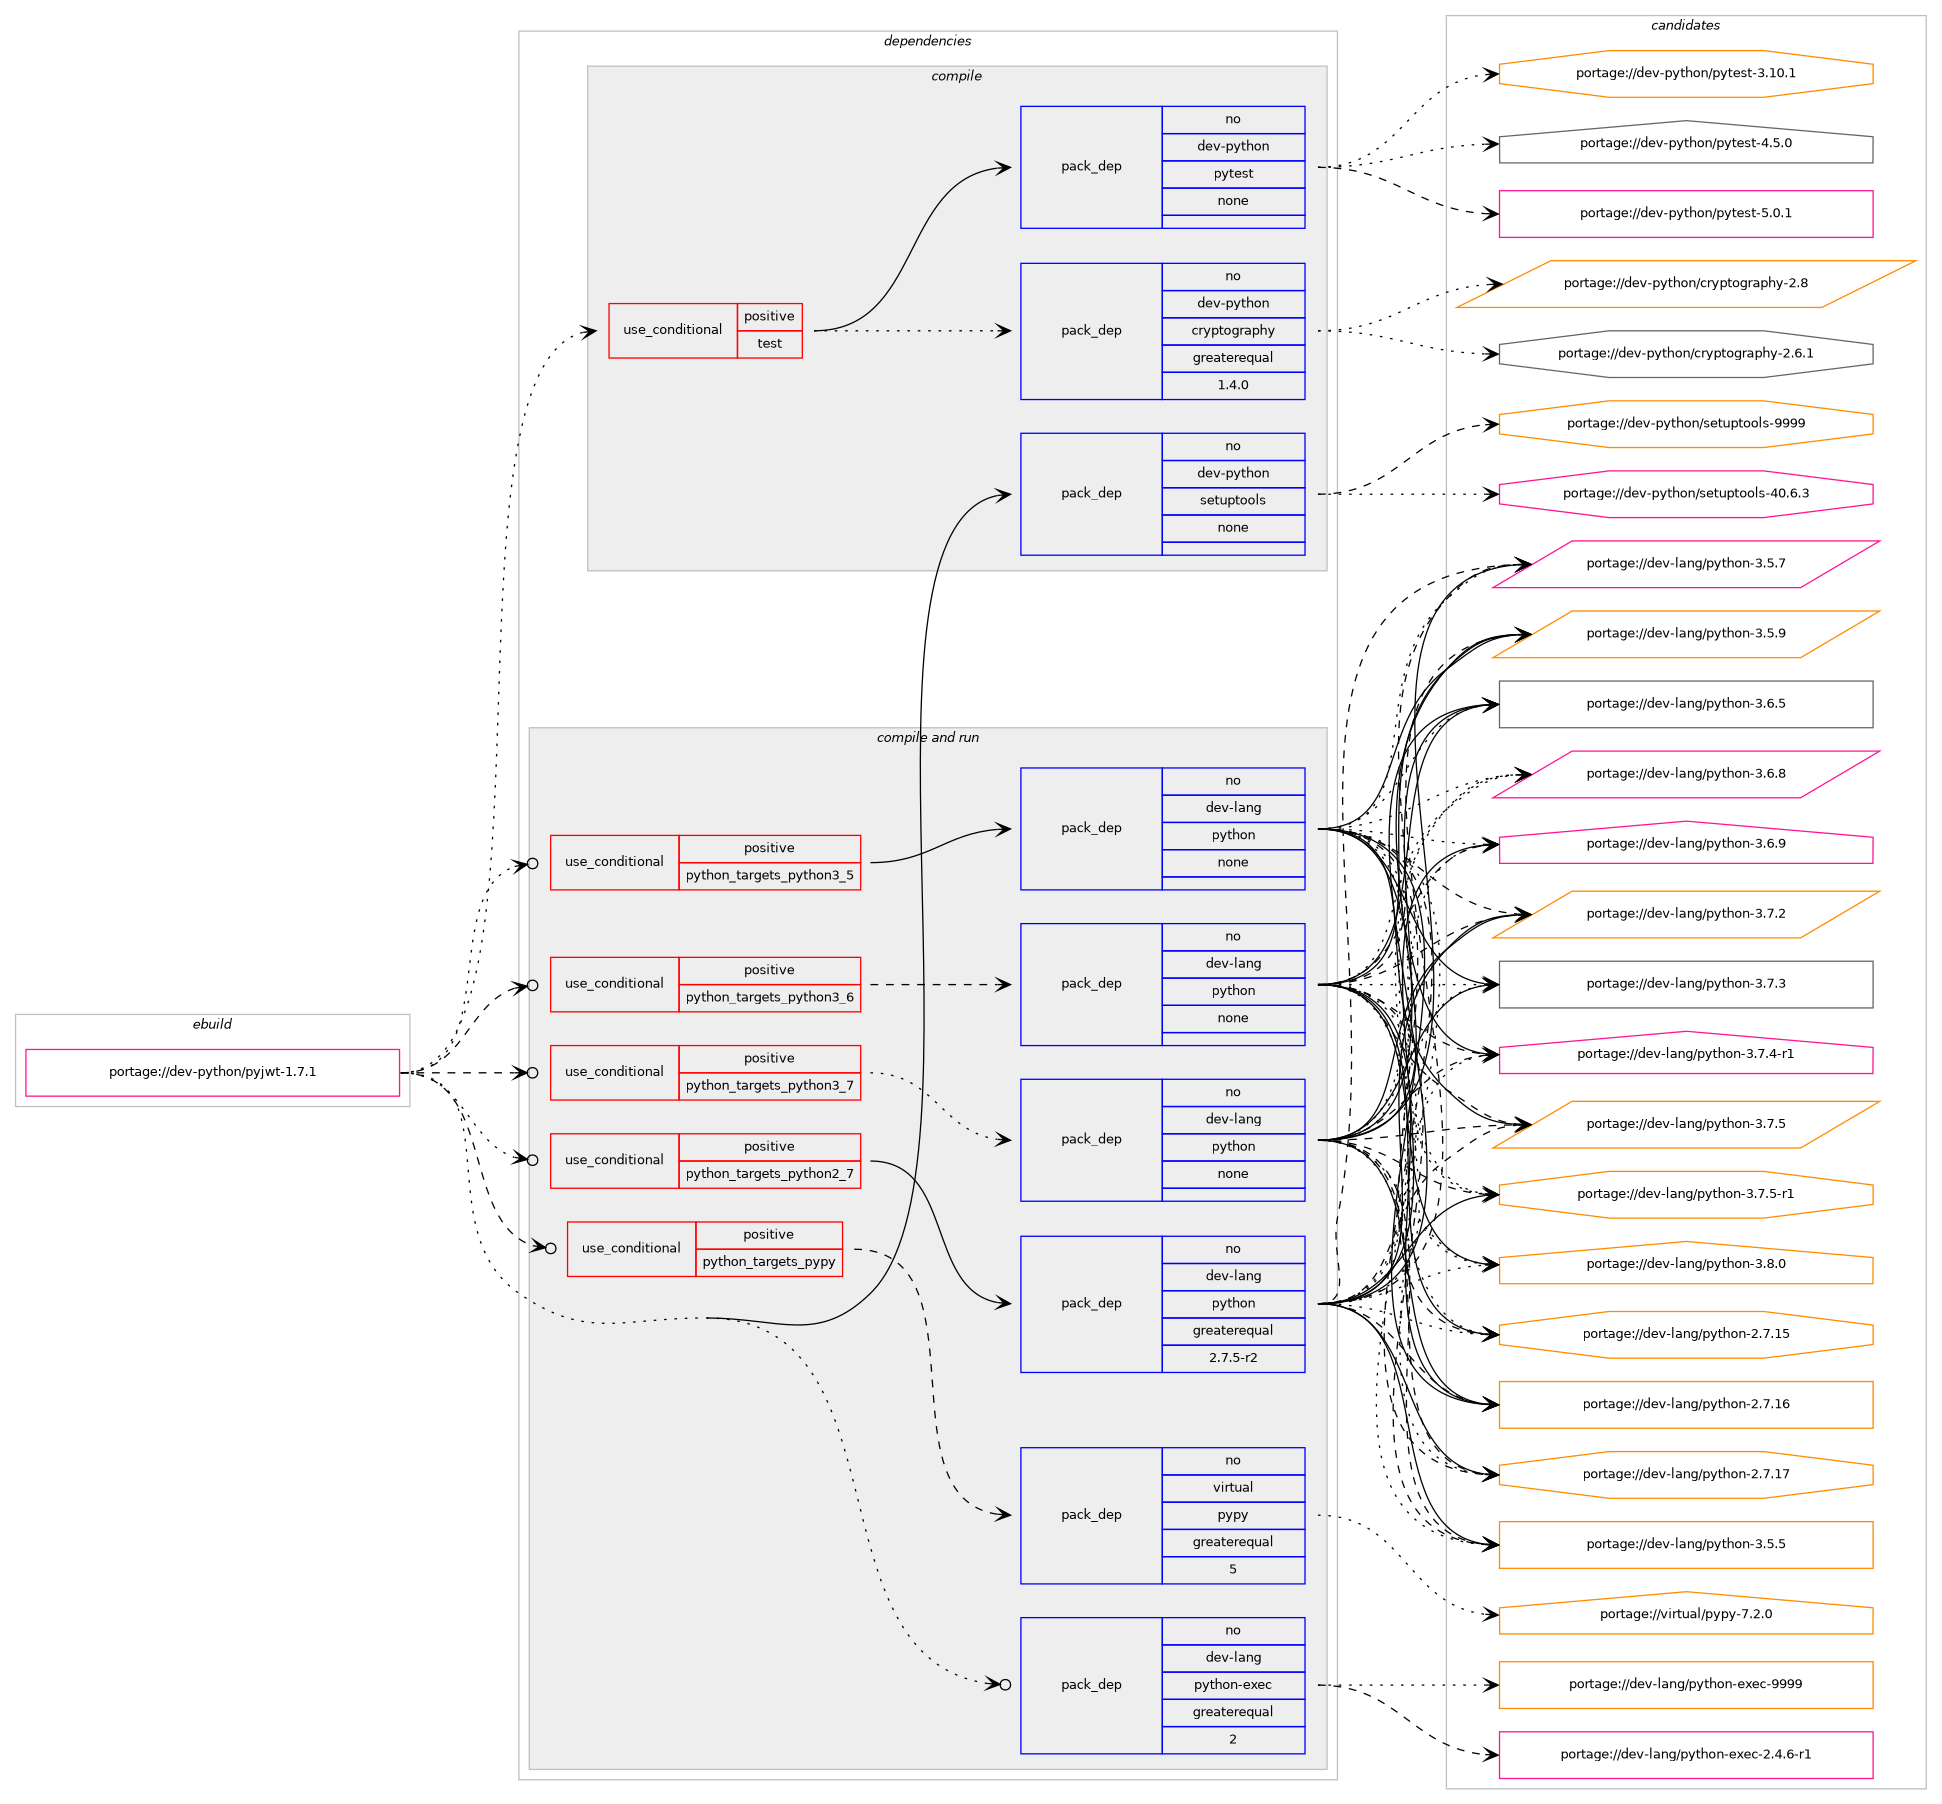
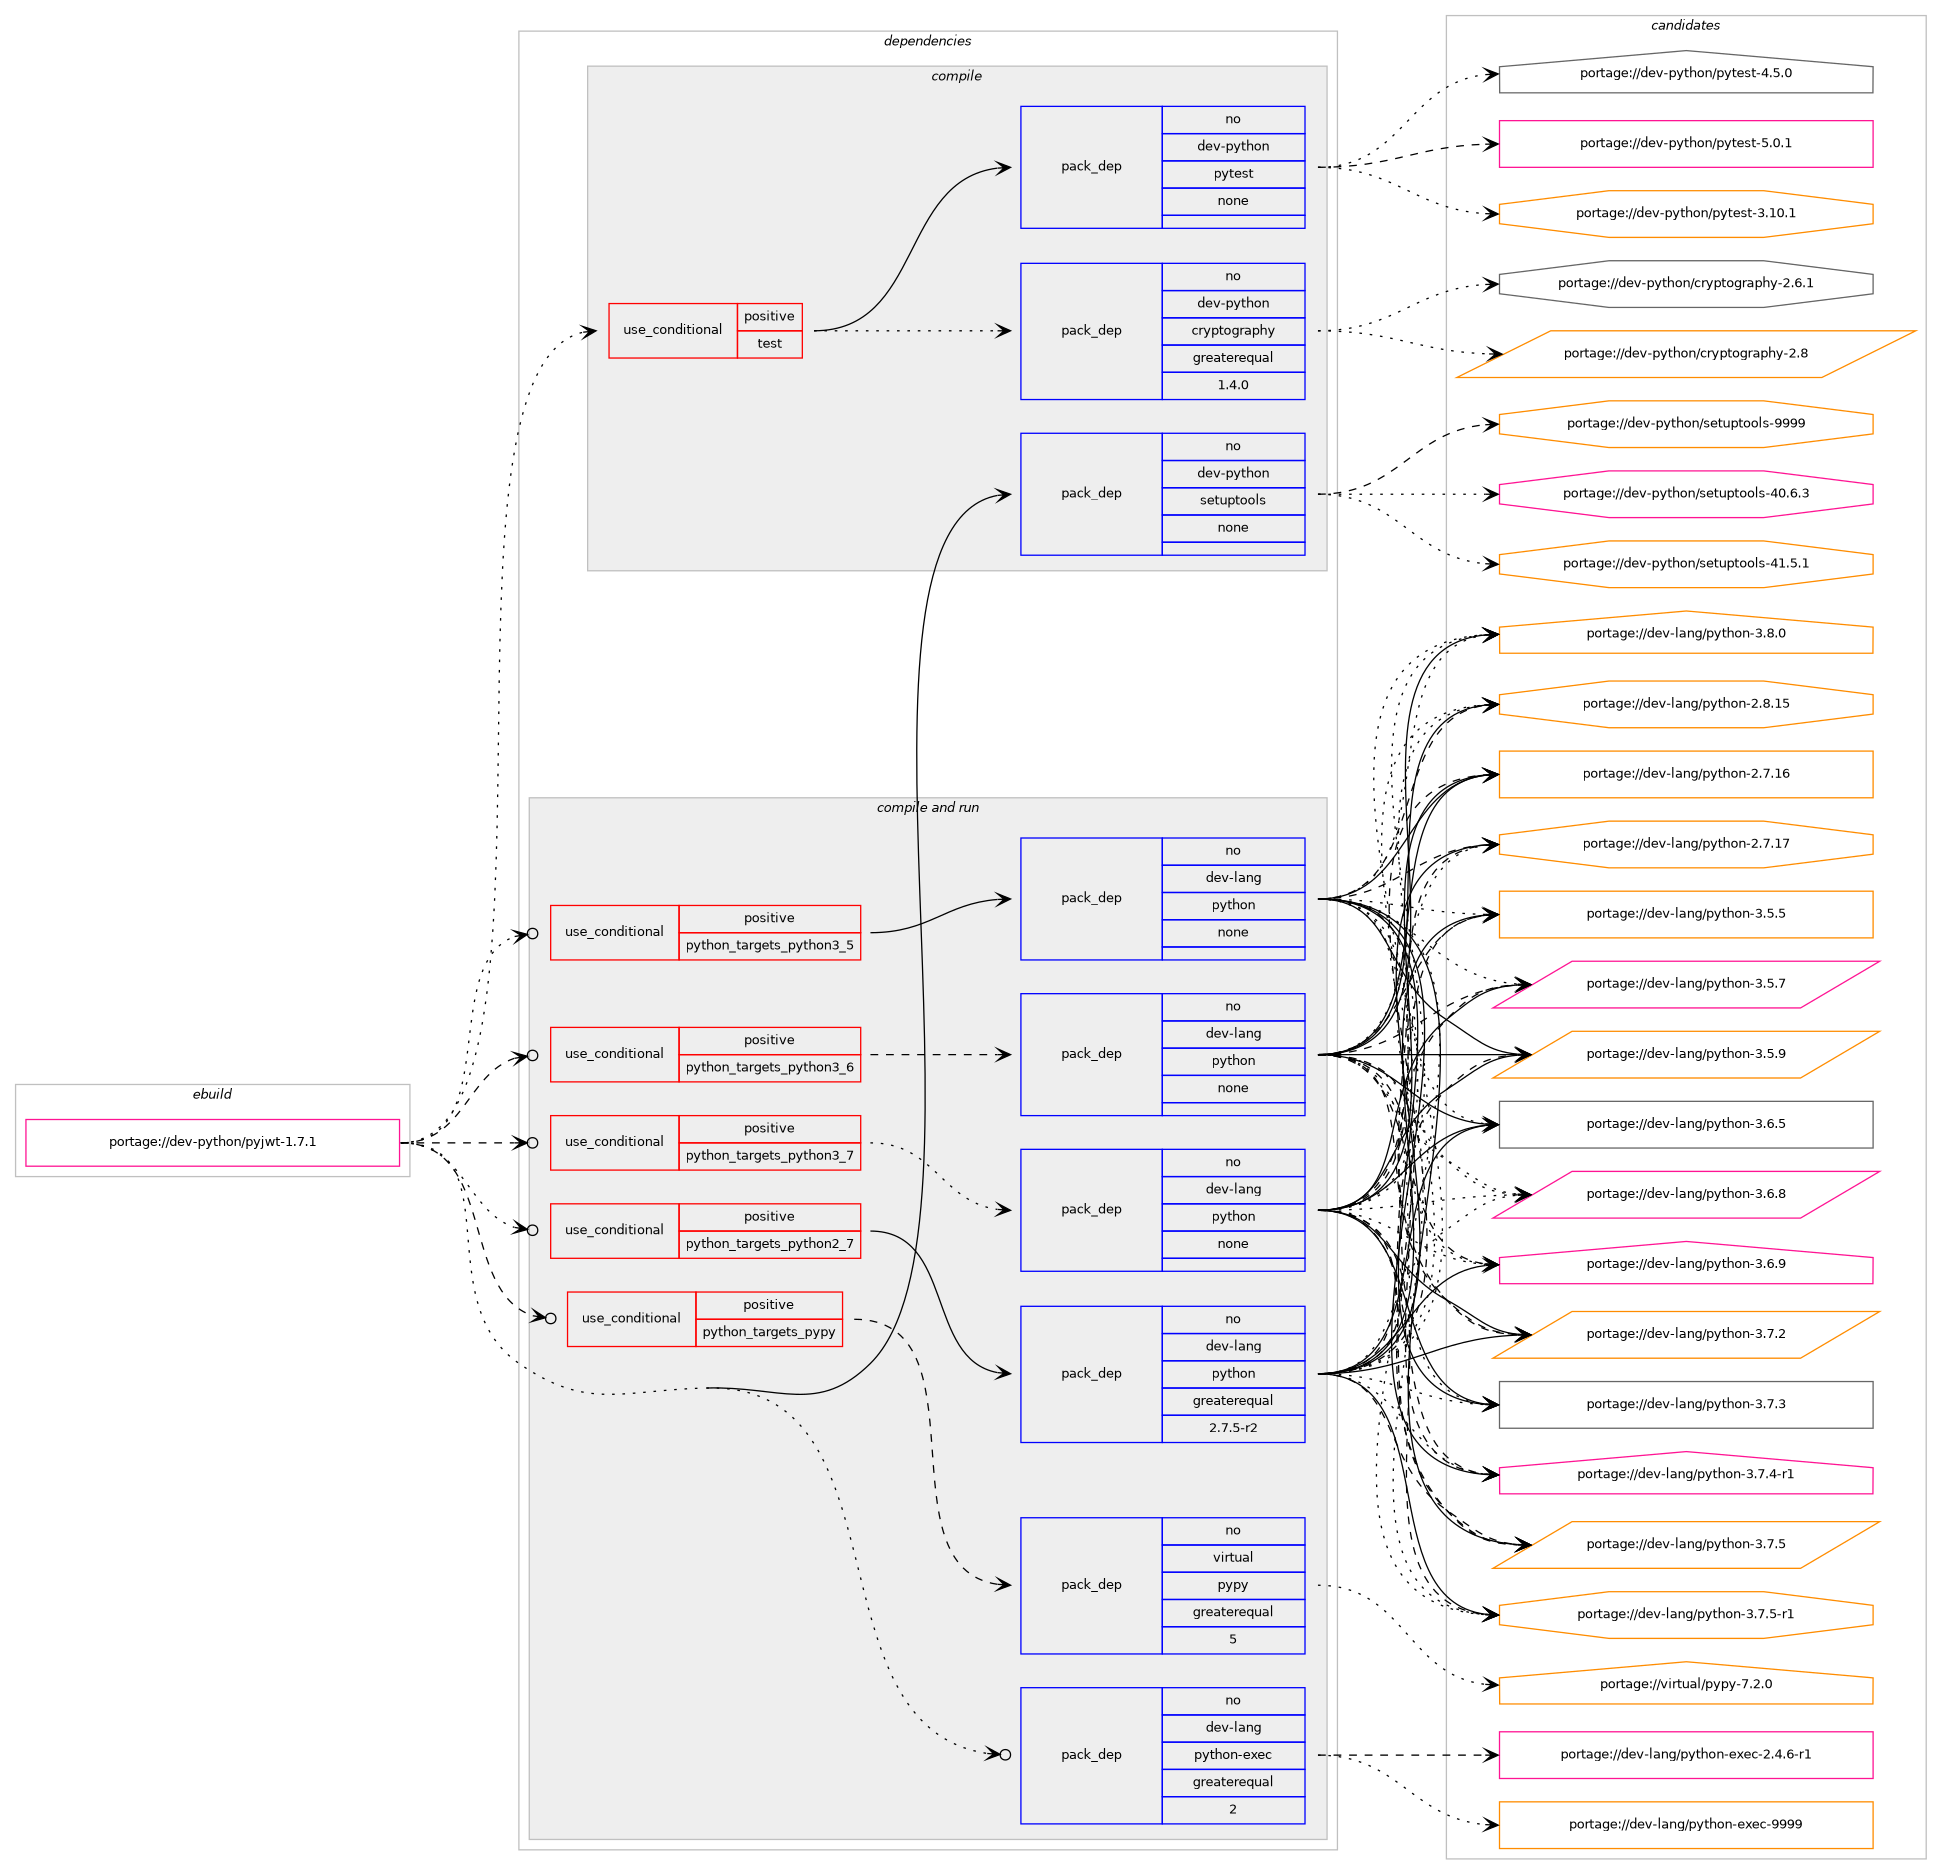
node "portage://dev-python/setuptools-41.5.1": added
node "portage://dev-lang/python-2.7.15": label "portage://dev-lang/python-2.7.15" -> "portage://dev-lang/python-2.8.15"
